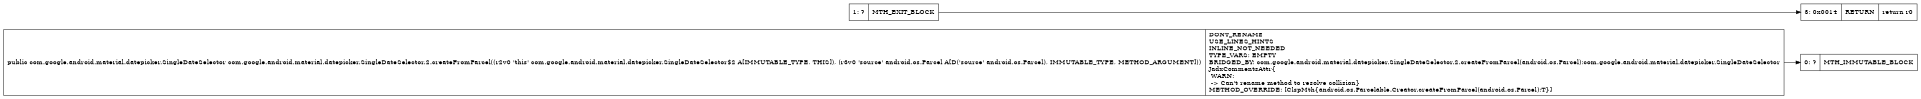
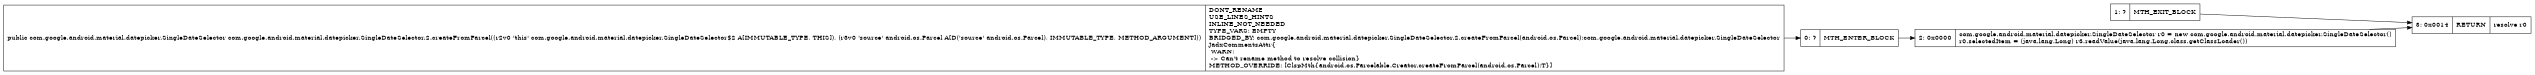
node "3: 0x0014": text "return r0" -> "resolve r0"
node "2: 0x0000": added
node "0: ?": text "MTH_IMMUTABLE_BLOCK" -> "MTH_ENTER_BLOCK"
